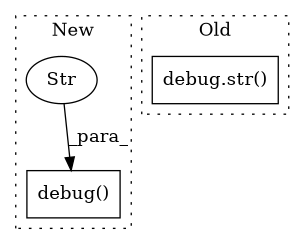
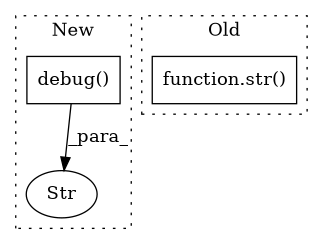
node "debug.str()": label "debug.str()" -> "function.str()"
edge "Str" -> "debug()": reversed
